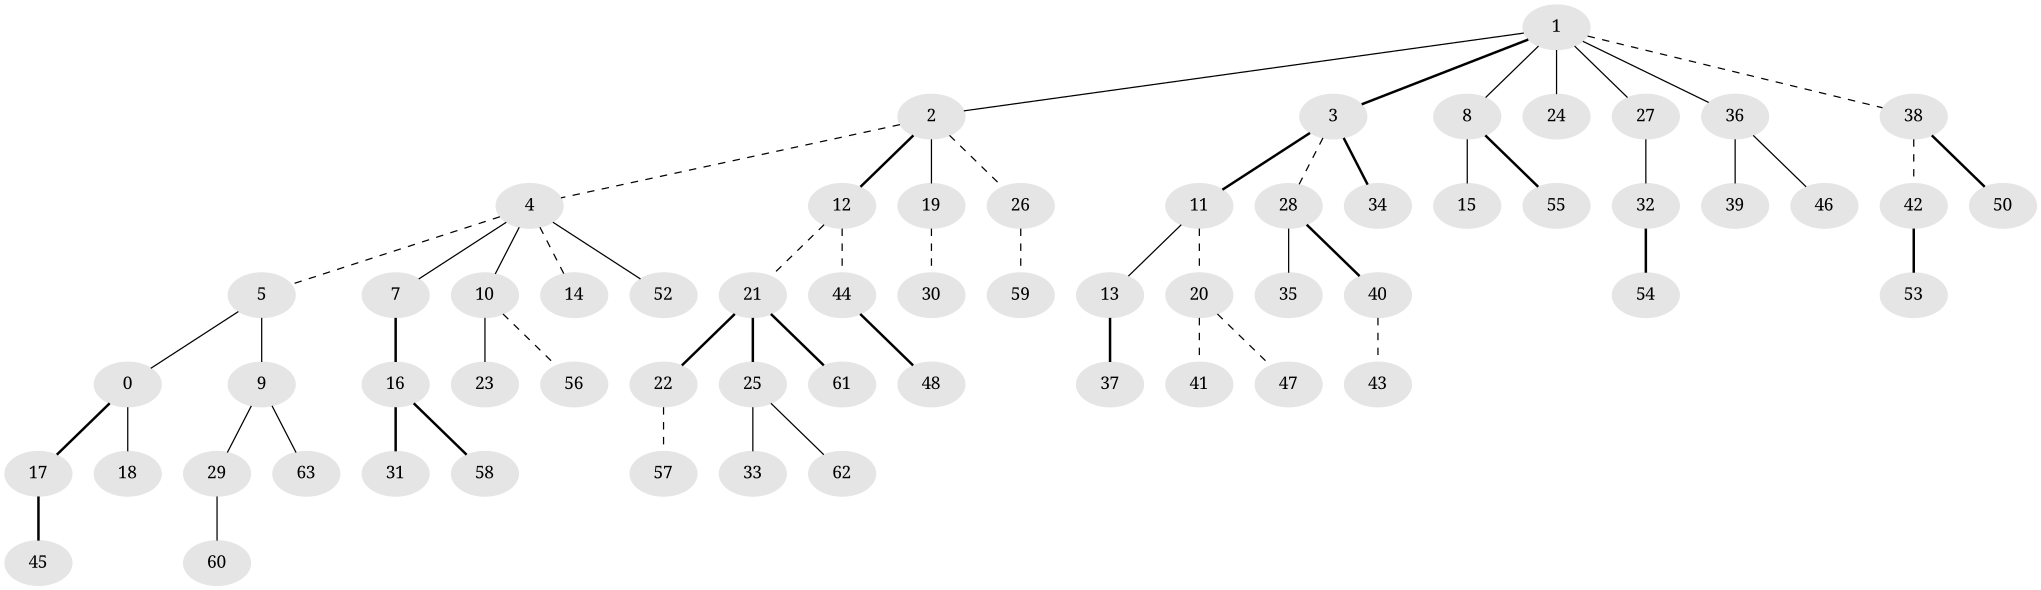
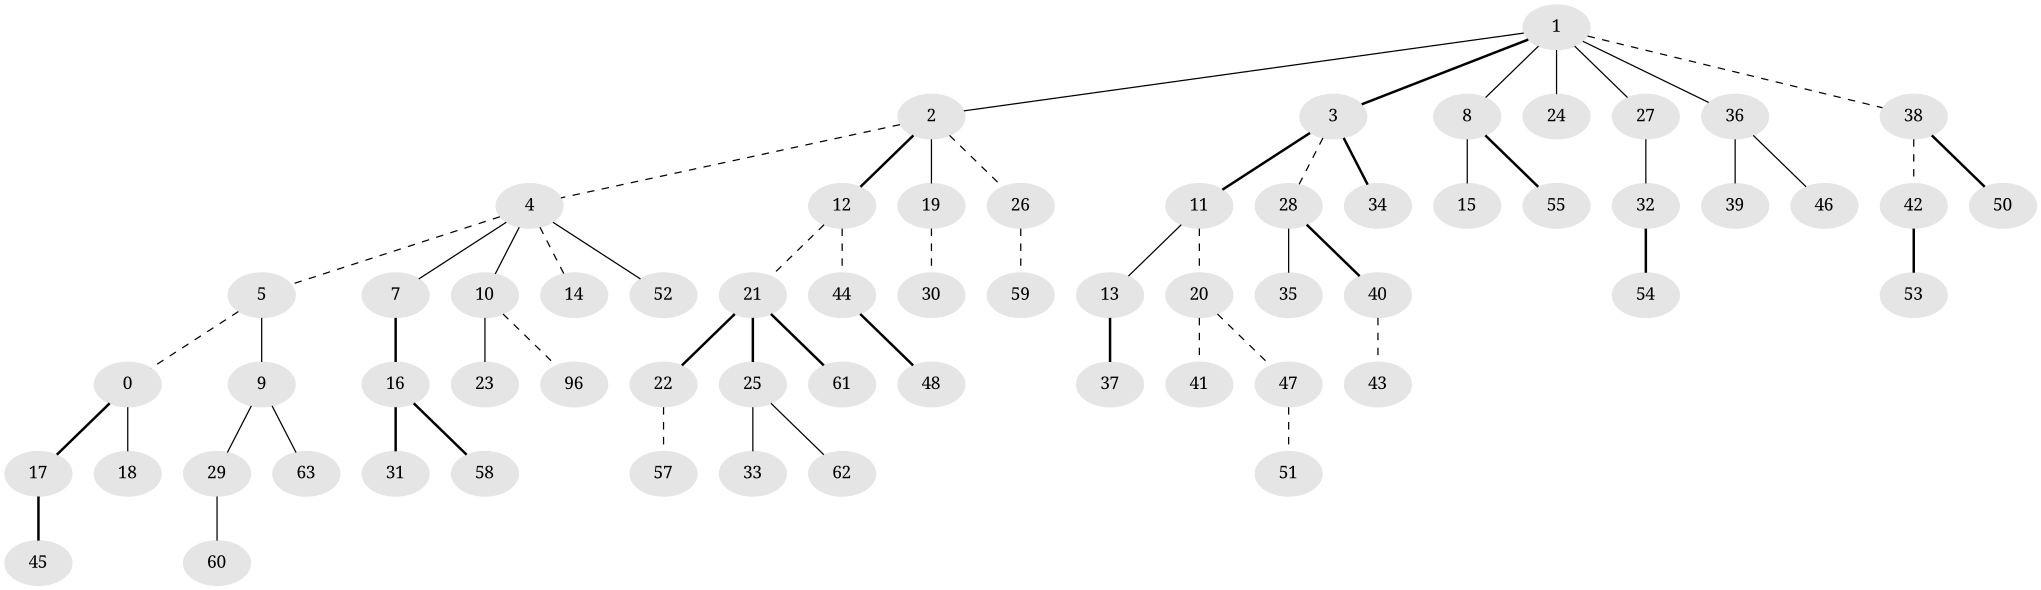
edge "5" -- "0": style solid -> dashed
node "56": label "56" -> "96"
node "51": added
